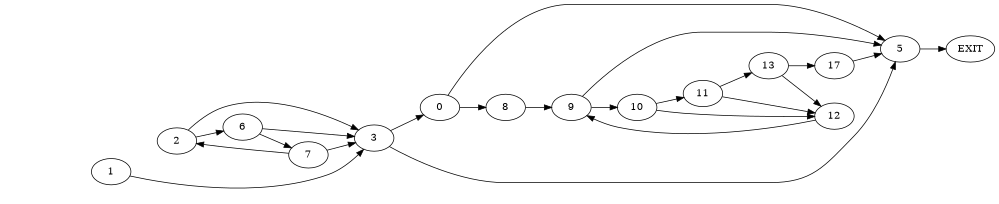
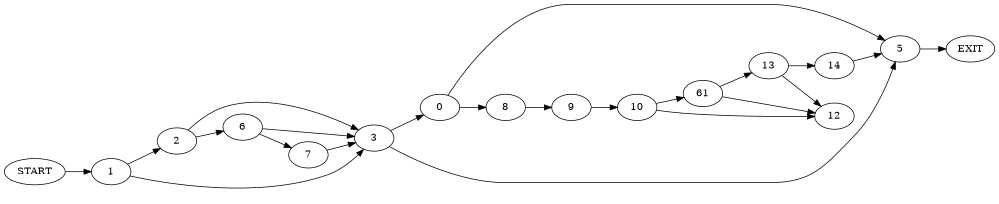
edge "9" -> "5": removed
node "17": label "17" -> "14"
node "11": label "11" -> "61"
edge "12" -> "9": removed
edge "7" -> "2": now "1" -> "2"
node "START": added
